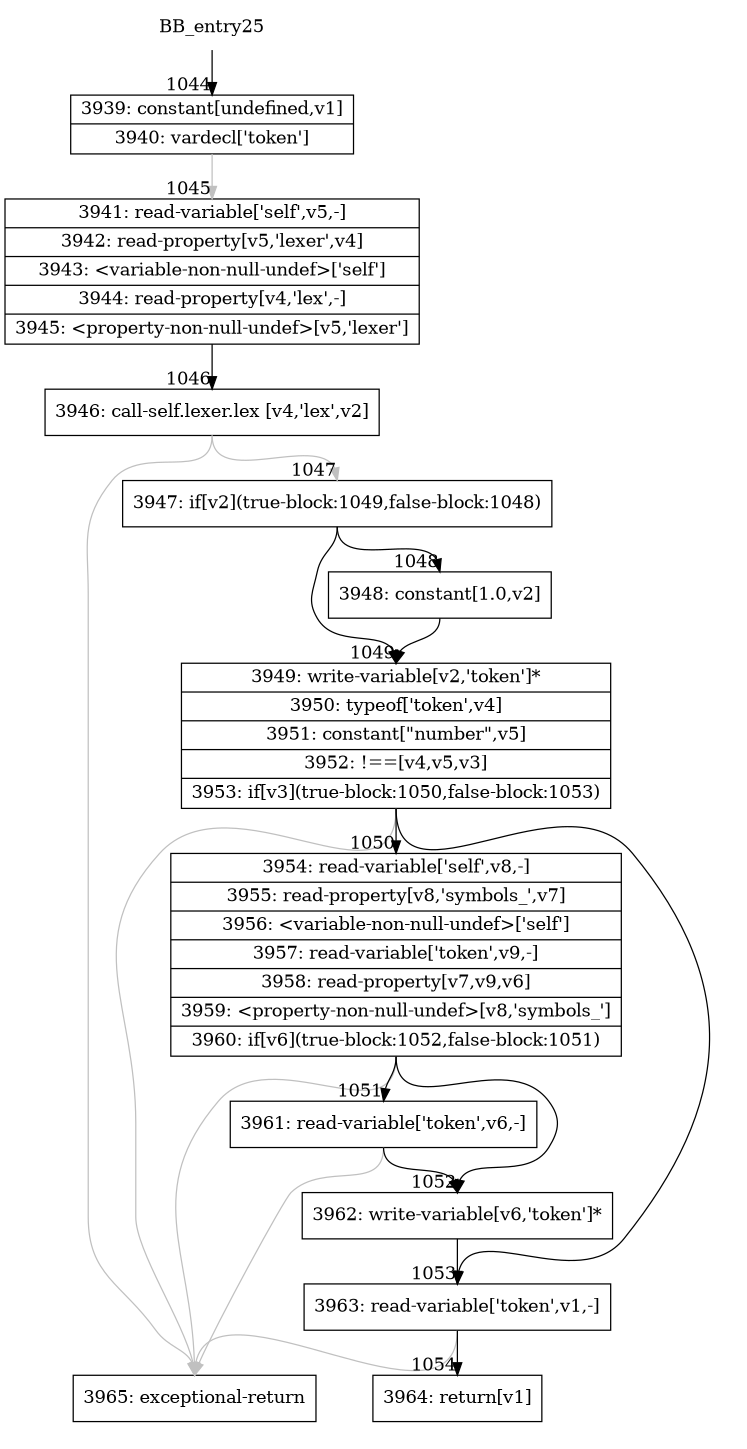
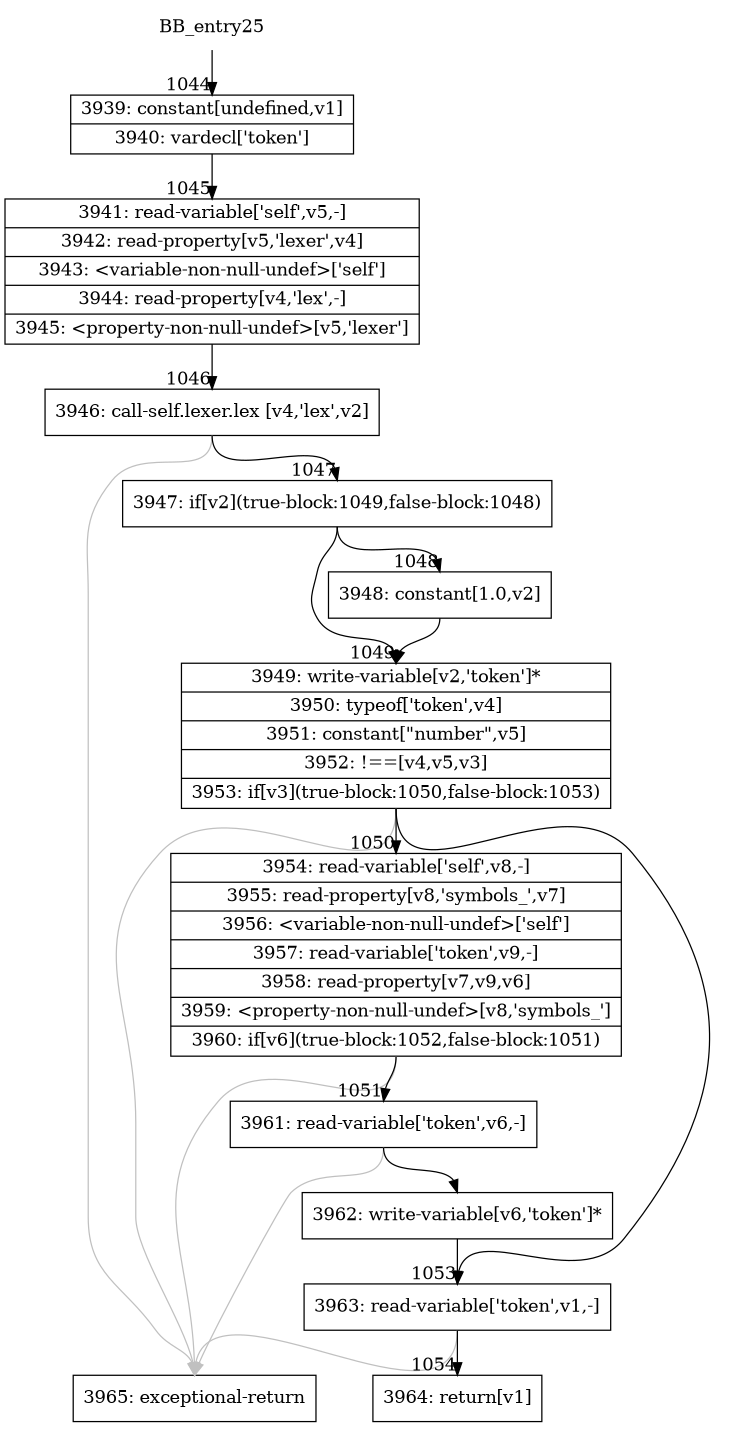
edge "3939: constant[undefined,v1]" -> "3941: read-variable['self',v5,-]": color gray -> black
edge "3946: call-self.lexer.lex [v4,'lex',v2]" -> "3947: if[v2](true-block:1049,false-block:1048)": color gray -> black
edge "3954: read-variable['self',v8,-]" -> "3962: write-variable[v6,'token']*": removed
